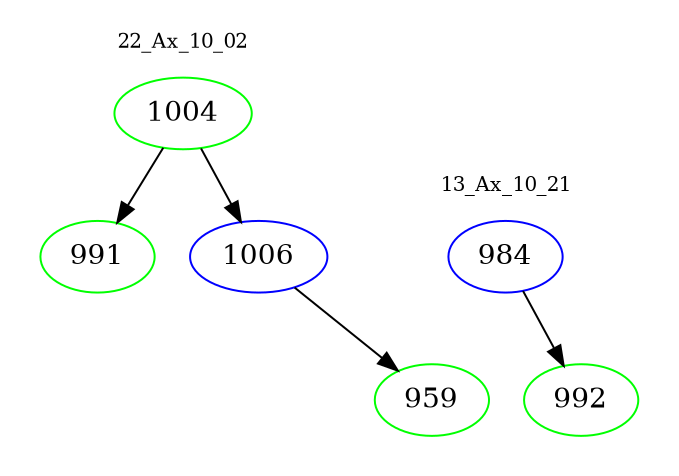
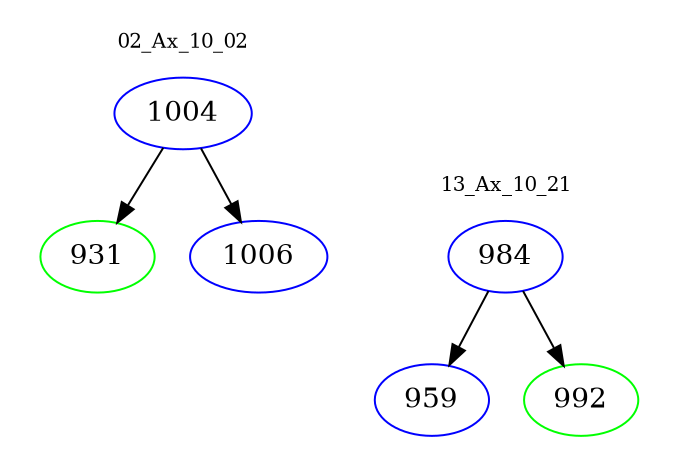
cluster "22_Ax_10_02": label "22_Ax_10_02" -> "02_Ax_10_02"
node "1004": color green -> blue
node "991": label "991" -> "931"
edge "1006" -> "959": now "984" -> "959"
node "959": color green -> blue
